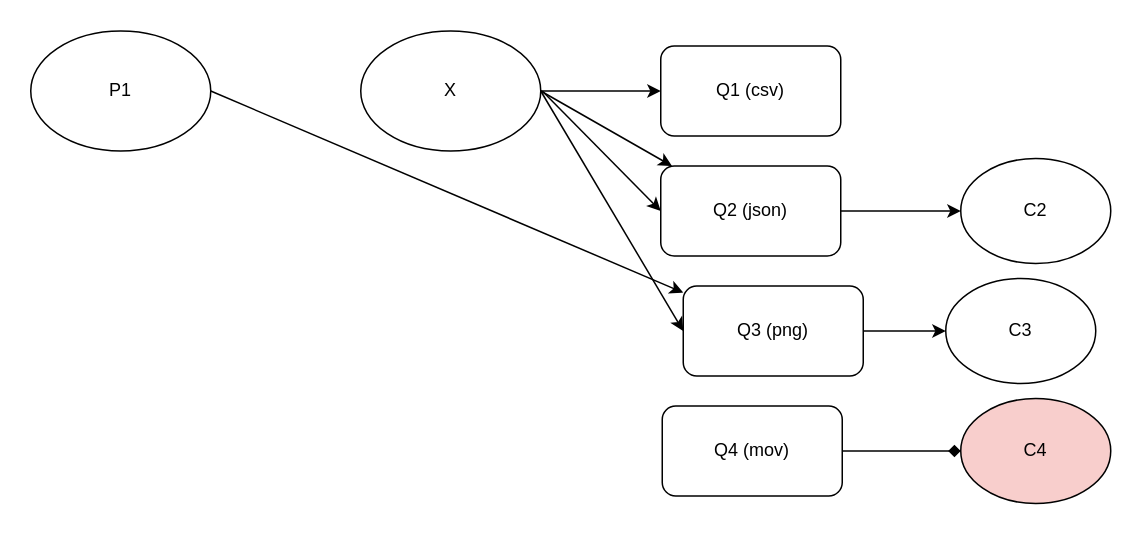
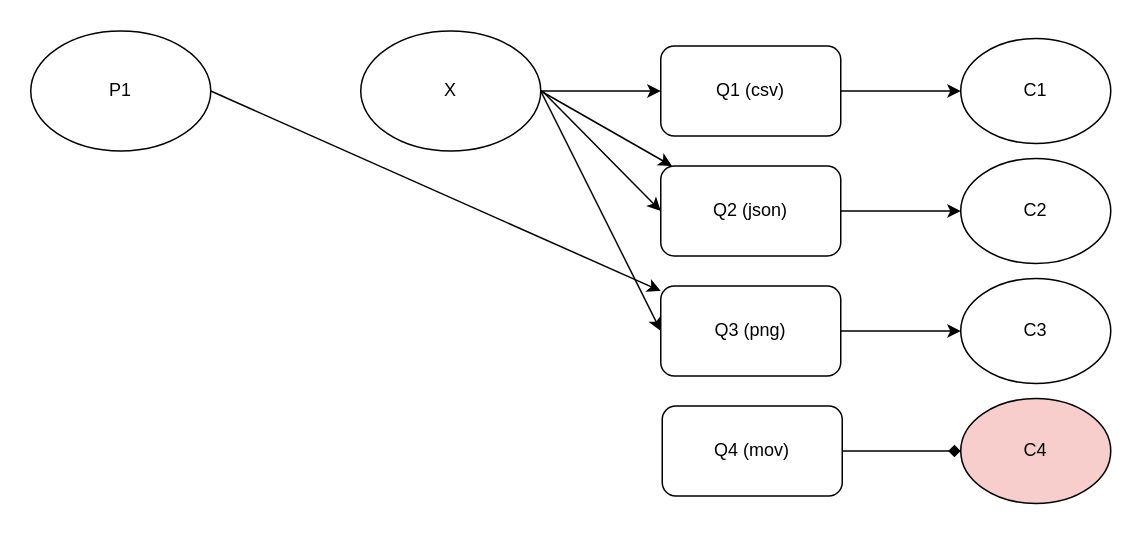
edge "Q1 (csv)" -> "C1": added
node "C1": added
node "Q3 (png)": moved (773, 331) -> (751, 331)
node "C3": moved (1021, 331) -> (1036, 331)
